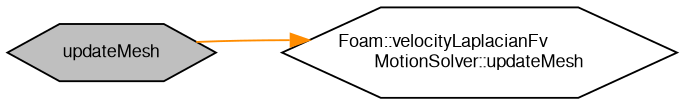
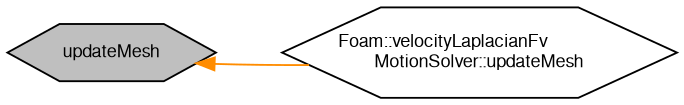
edge "updateMesh" -> "Foam::velocityLaplacianFv MotionSolver::updateMesh": reversed
